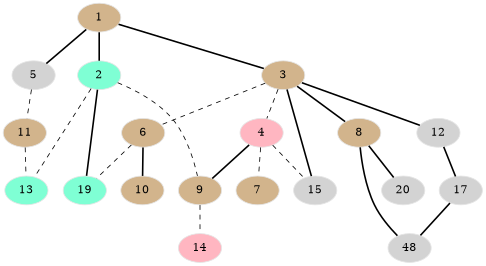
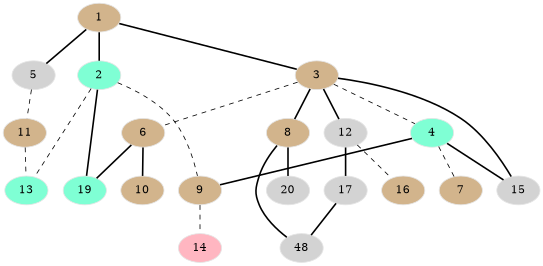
node "4": fillcolor lightpink -> aquamarine
edge "6" -- "19": style dashed -> bold
edge "4" -- "15": style dashed -> bold
node "16": added
